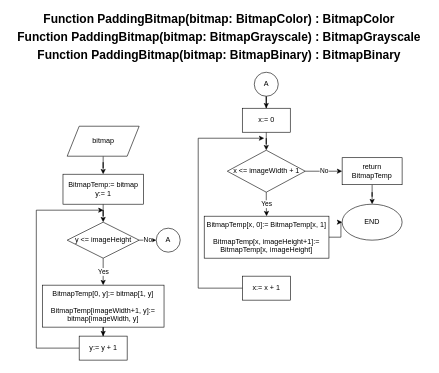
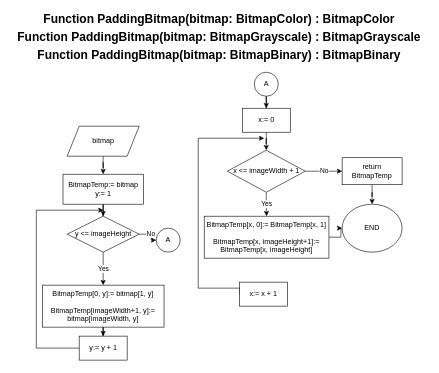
node "END": size 60x36 -> 60x48
node "y <= imageHeight": moved (103, 240) -> (103, 234)
node "x:= x + 1": moved (267, 288) -> (264, 294)
